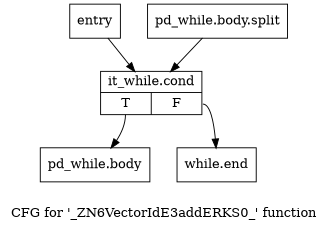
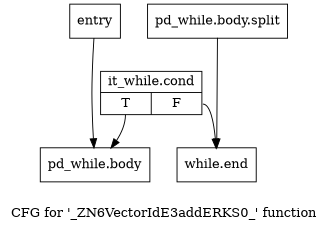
edge "entry" -> "it_while.cond": now "entry" -> "pd_while.body"
edge "pd_while.body.split" -> "it_while.cond": now "pd_while.body.split" -> "while.end"
